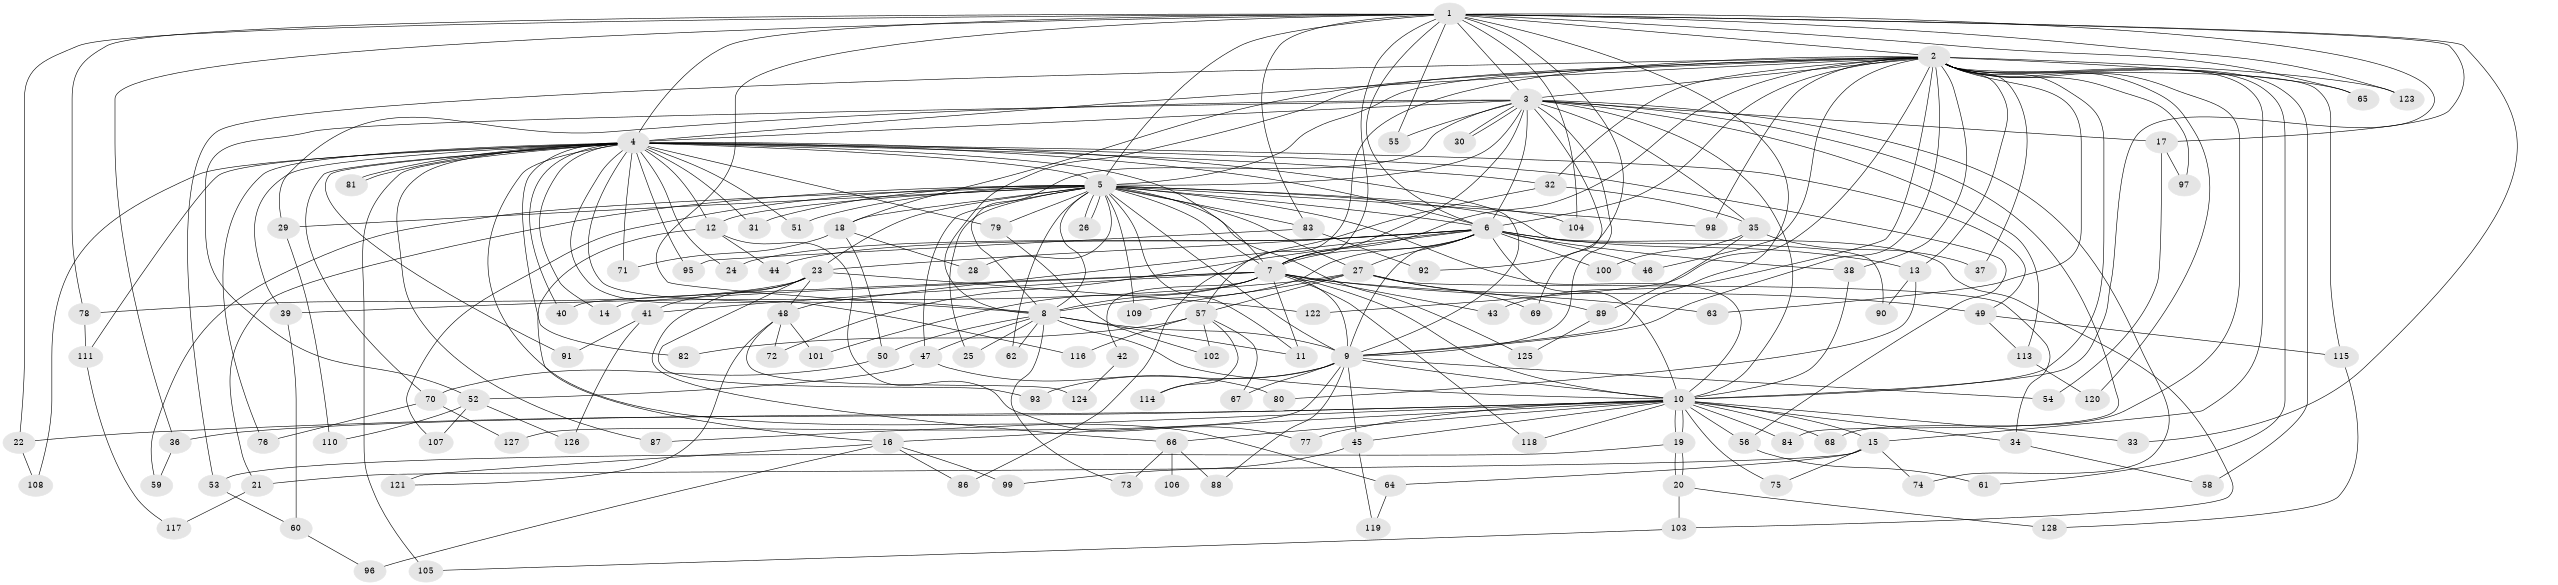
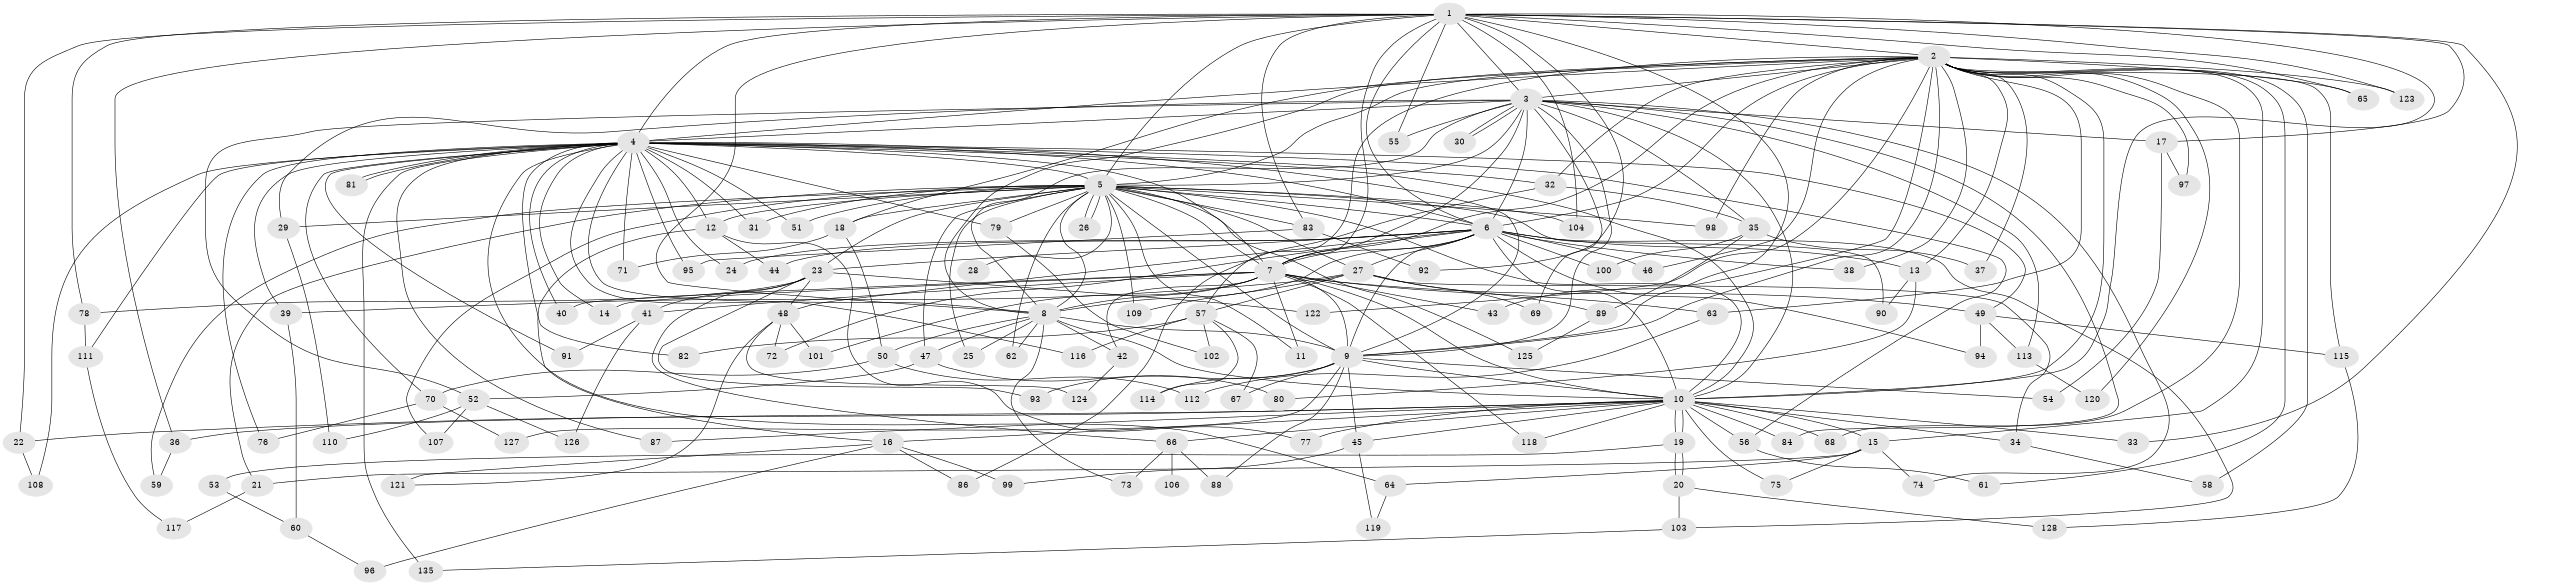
edge "2" -- "53": removed
edge "18" -- "28": removed
edge "8" -- "11": now "8" -- "42"
node "94": added
edge "38" -- "10": now "4" -- "10"
node "112": added
node "105": label "105" -> "135"
